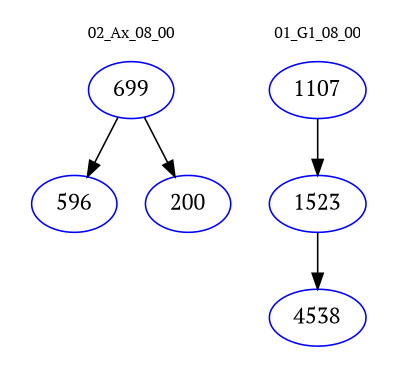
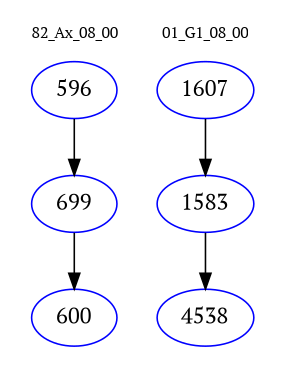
cluster "02_Ax_08_00": label "02_Ax_08_00" -> "82_Ax_08_00"
node "1107": label "1107" -> "1607"
edge "699" -> "596": reversed
node "200": label "200" -> "600"
node "1523": label "1523" -> "1583"
